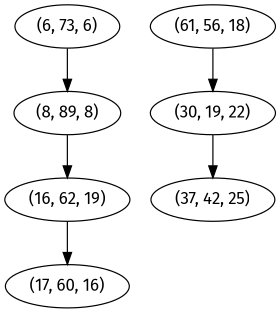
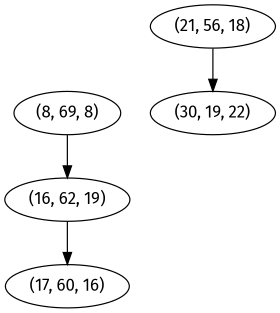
node "(6, 73, 6)": removed
node "(61, 56, 18)": label "(61, 56, 18)" -> "(21, 56, 18)"
node "(8, 89, 8)": label "(8, 89, 8)" -> "(8, 69, 8)"
node "(37, 42, 25)": removed
